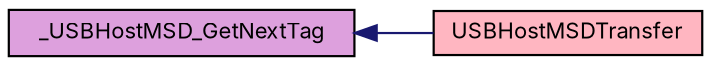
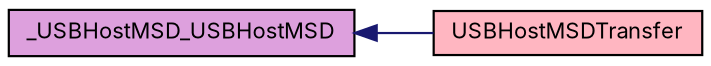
node "_USBHostMSD_GetNextTag": label "_USBHostMSD_GetNextTag" -> "_USBHostMSD_USBHostMSD"
